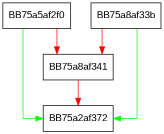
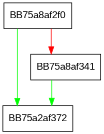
node "BB75a5af2f0": label "BB75a5af2f0" -> "BB75a8af2f0"
node "BB75a8af33b": removed
edge "BB75a8af341" -> "BB75a2af372": color red -> green
